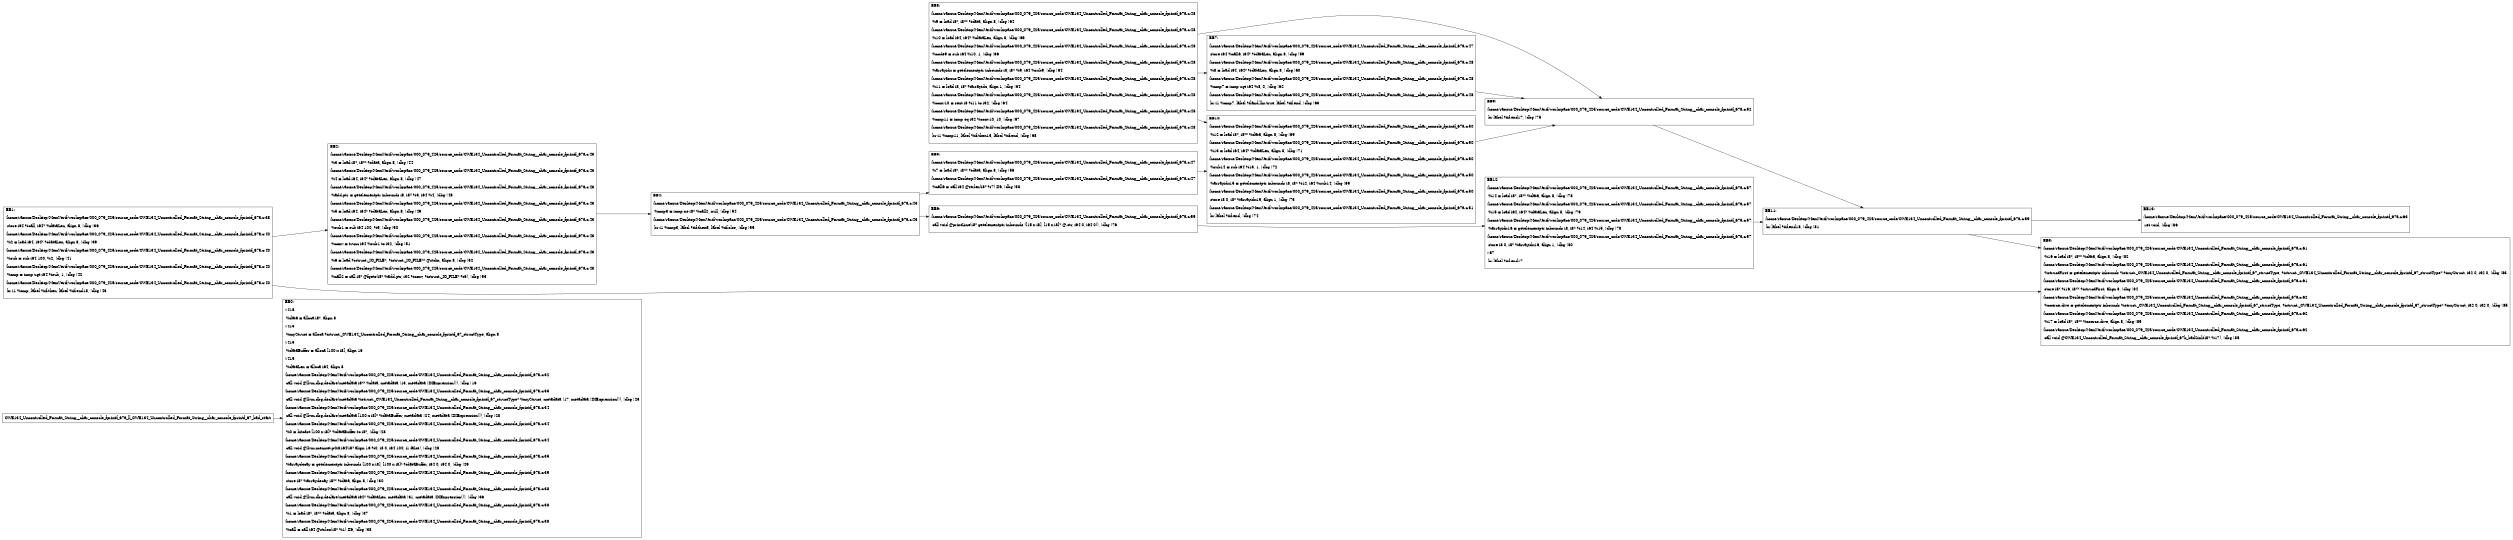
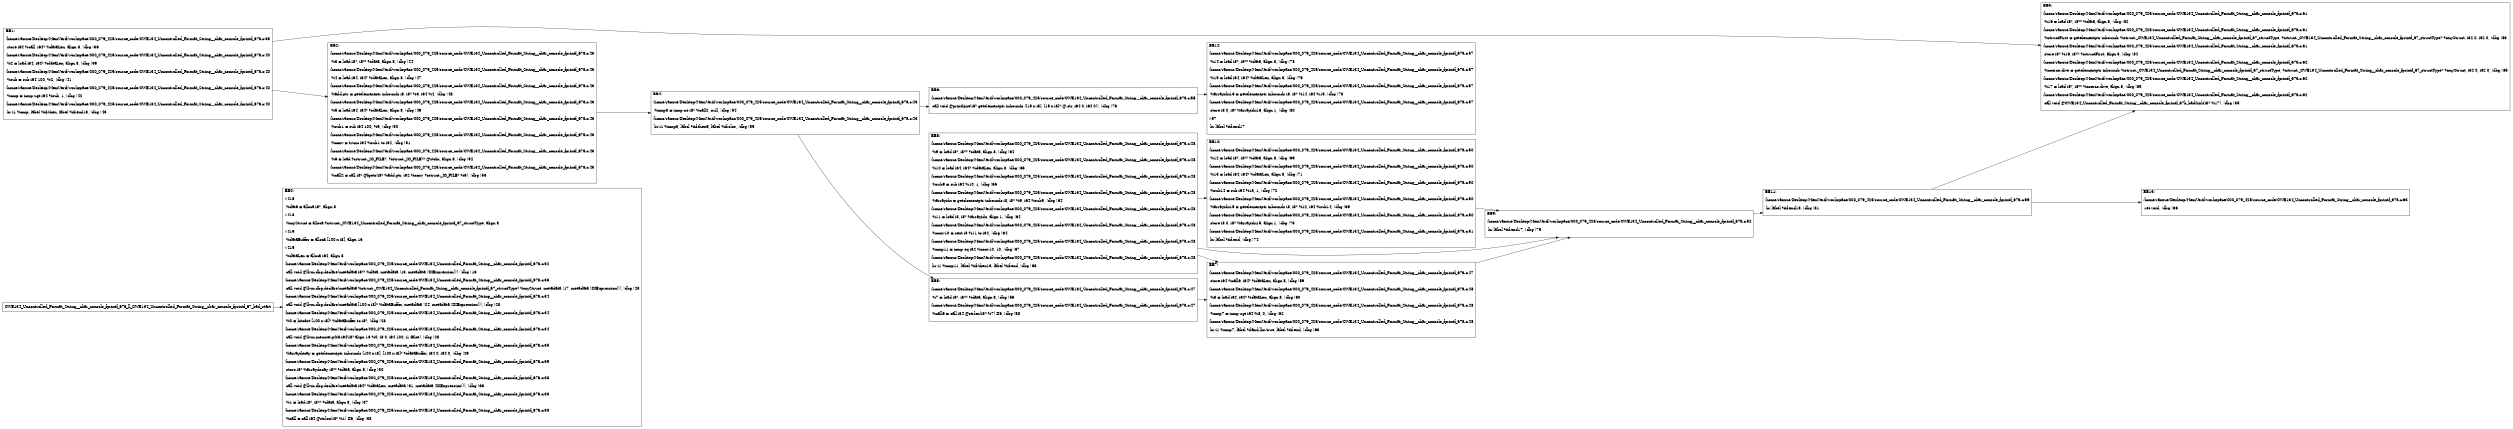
node "BB8:": text "%code9 = sub i64 %10, 1, !dbg !66" -> "%sub9 = sub i64 %10, 1, !dbg !66"
edge "BB5:" -> "BB10:": now "BB5:" -> "BB7:"
edge "BB12:" -> "BB11:": removed
